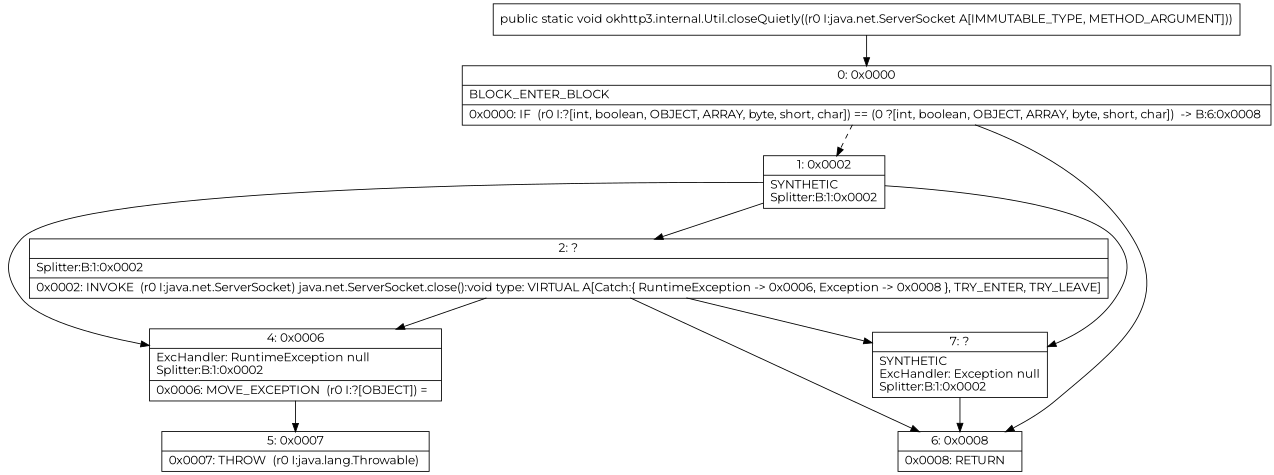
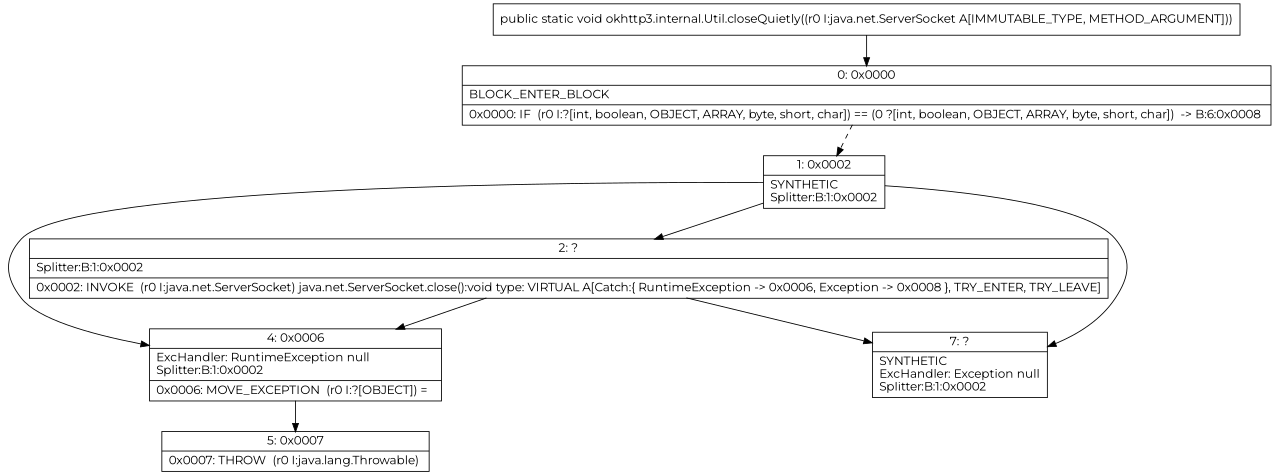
node "6: 0x0008": removed
